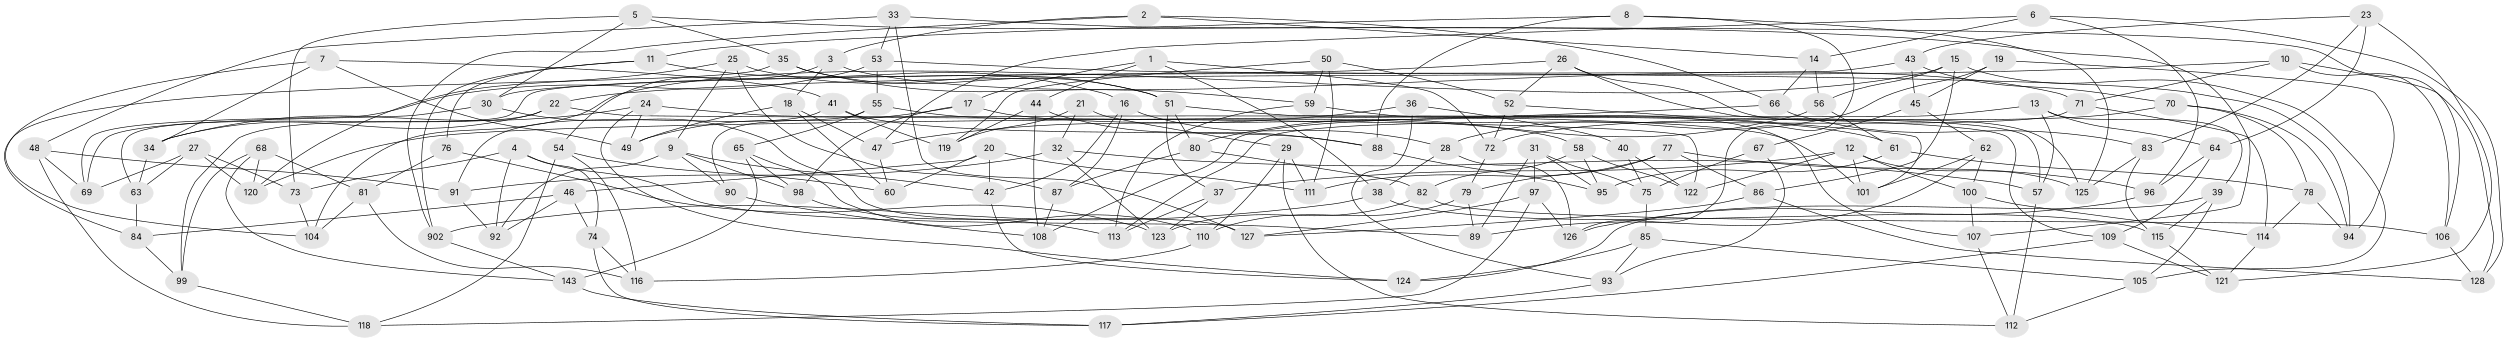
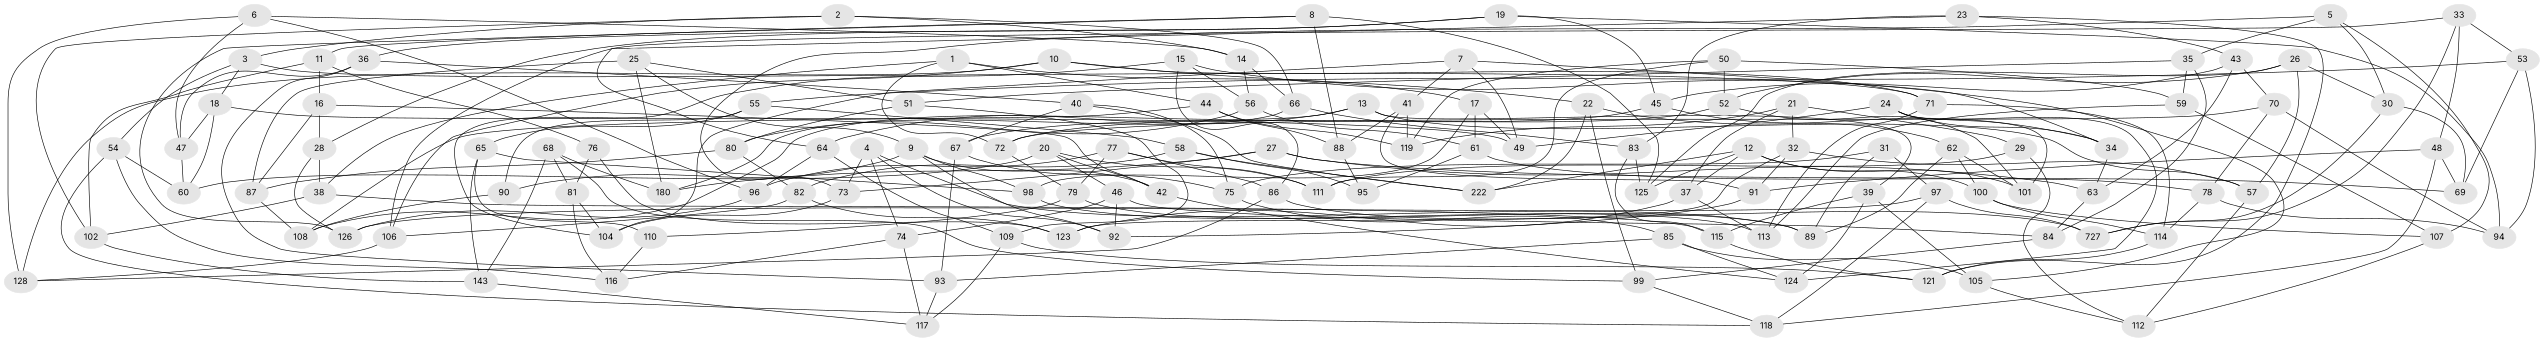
edge "19" -- "36": added
edge "40" -- "67": added
edge "51" -- "37": now "21" -- "37"
edge "31" -- "95": removed
node "120": label "120" -> "180"
node "122": label "122" -> "222"
edge "29" -- "110": removed
node "902": label "902" -> "102"
node "127": label "127" -> "727"
